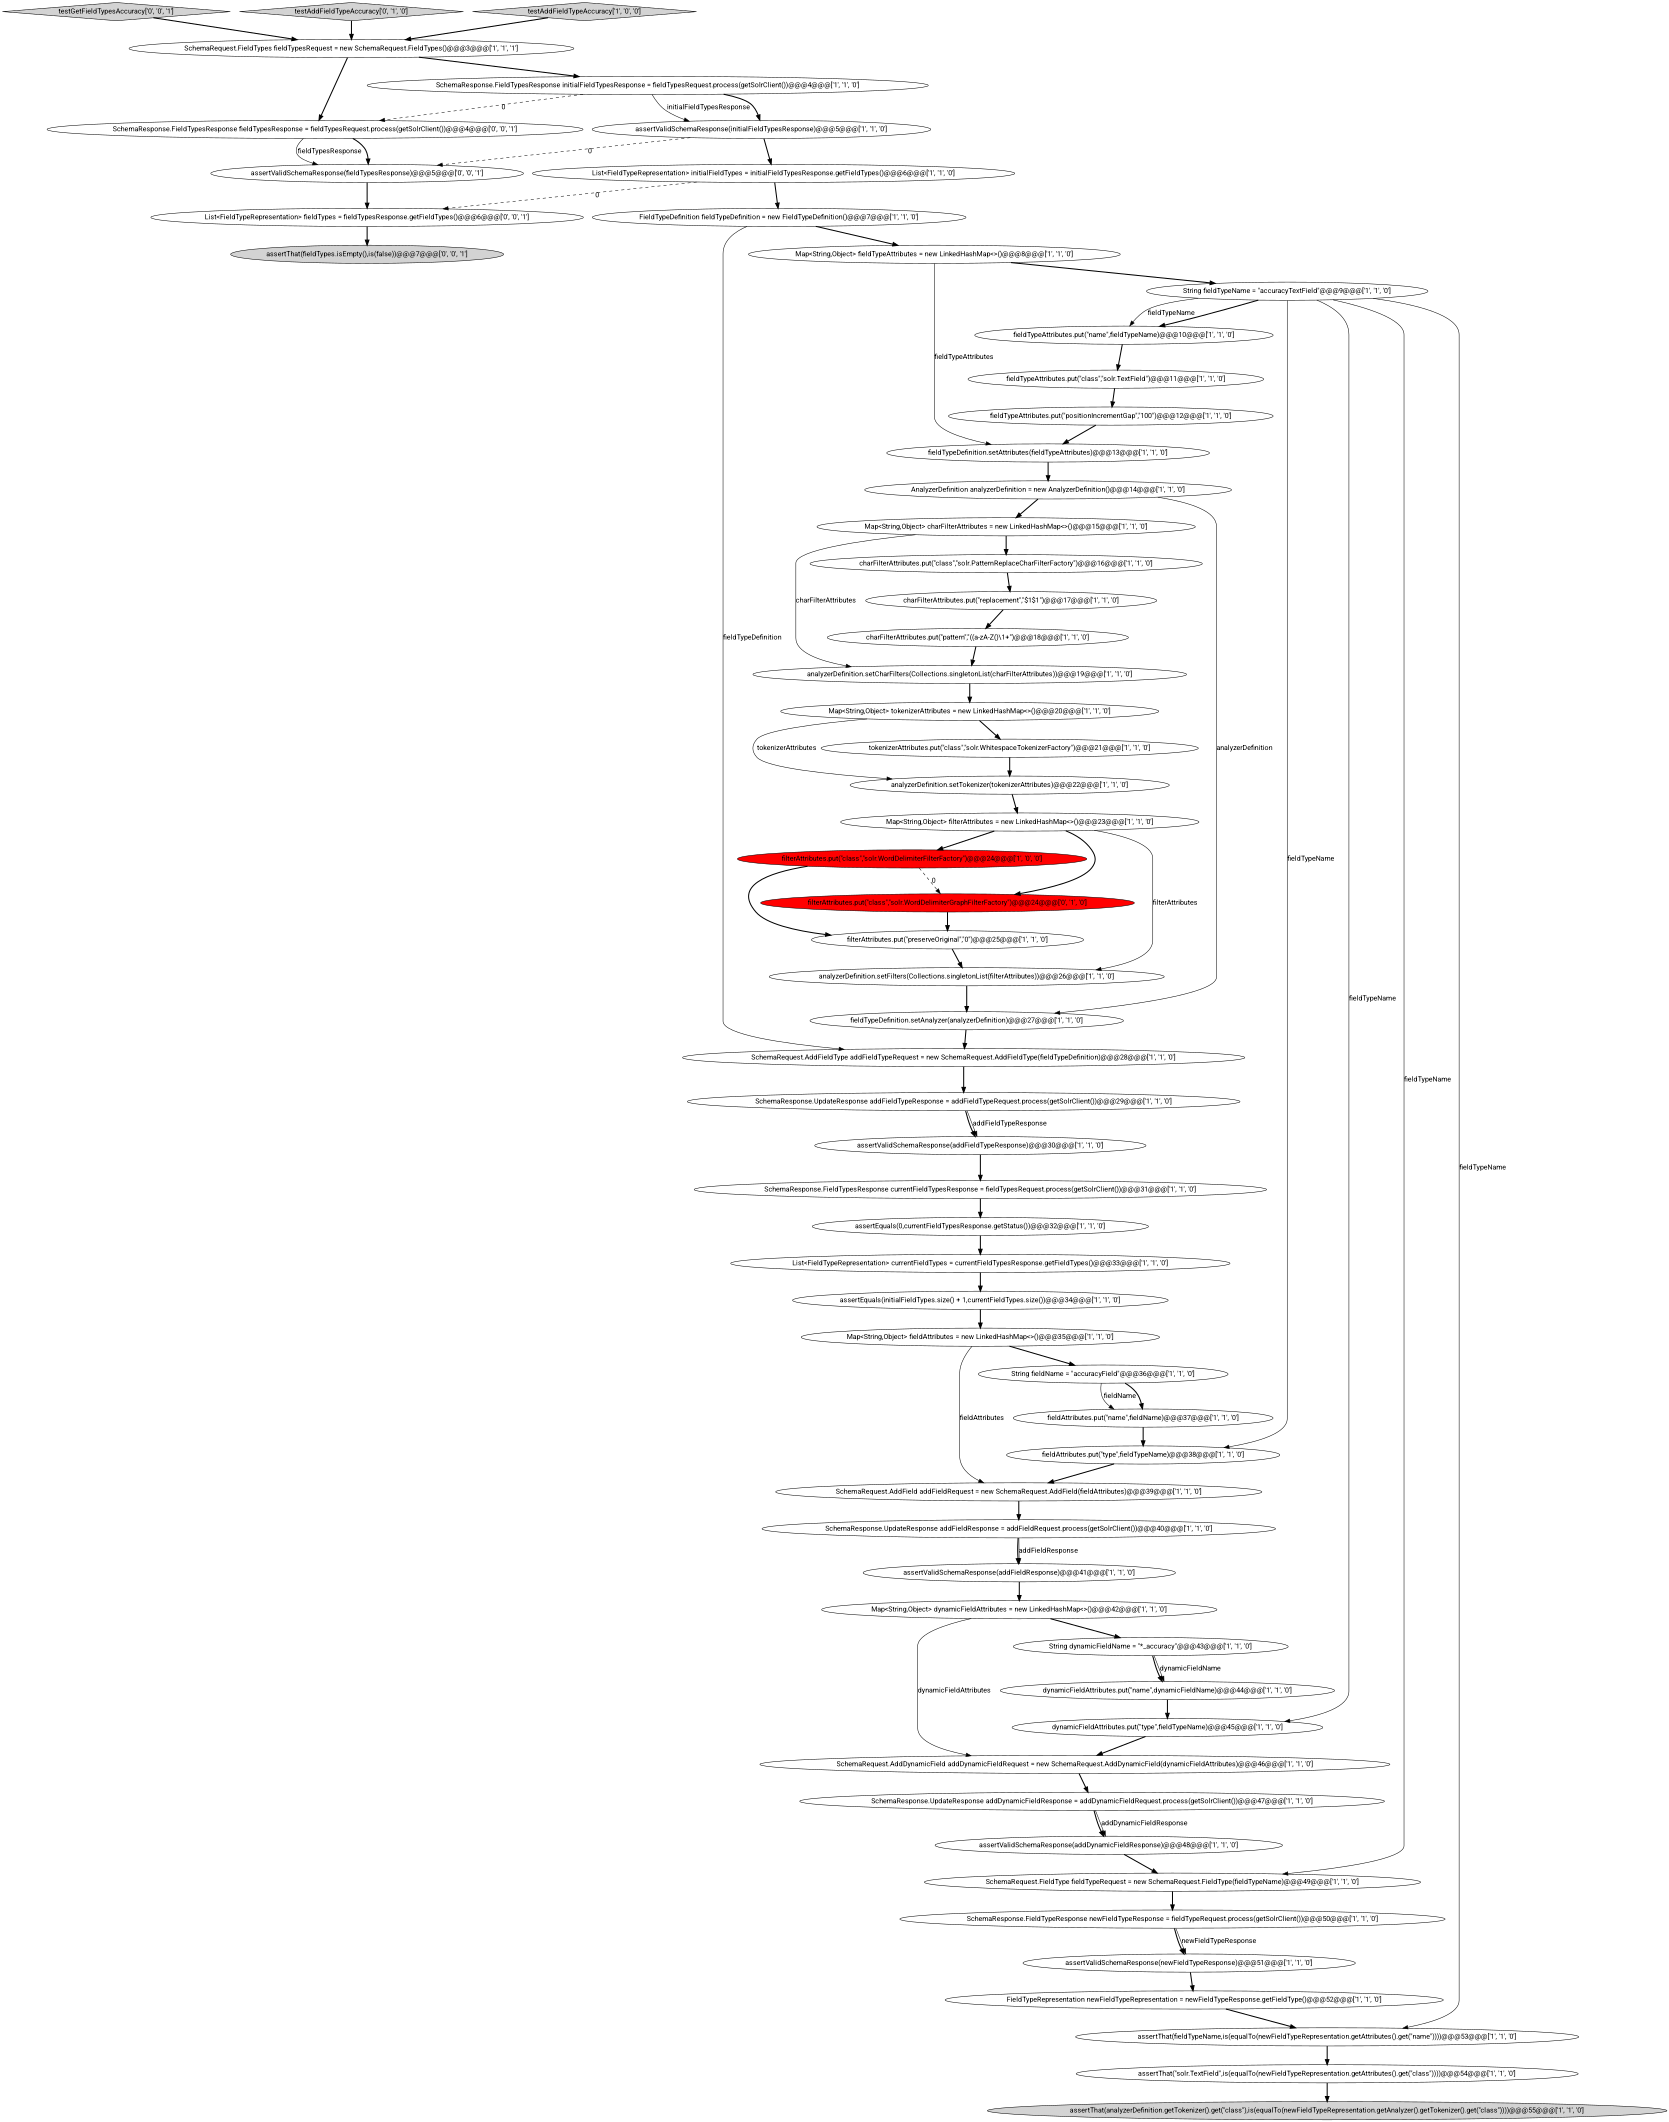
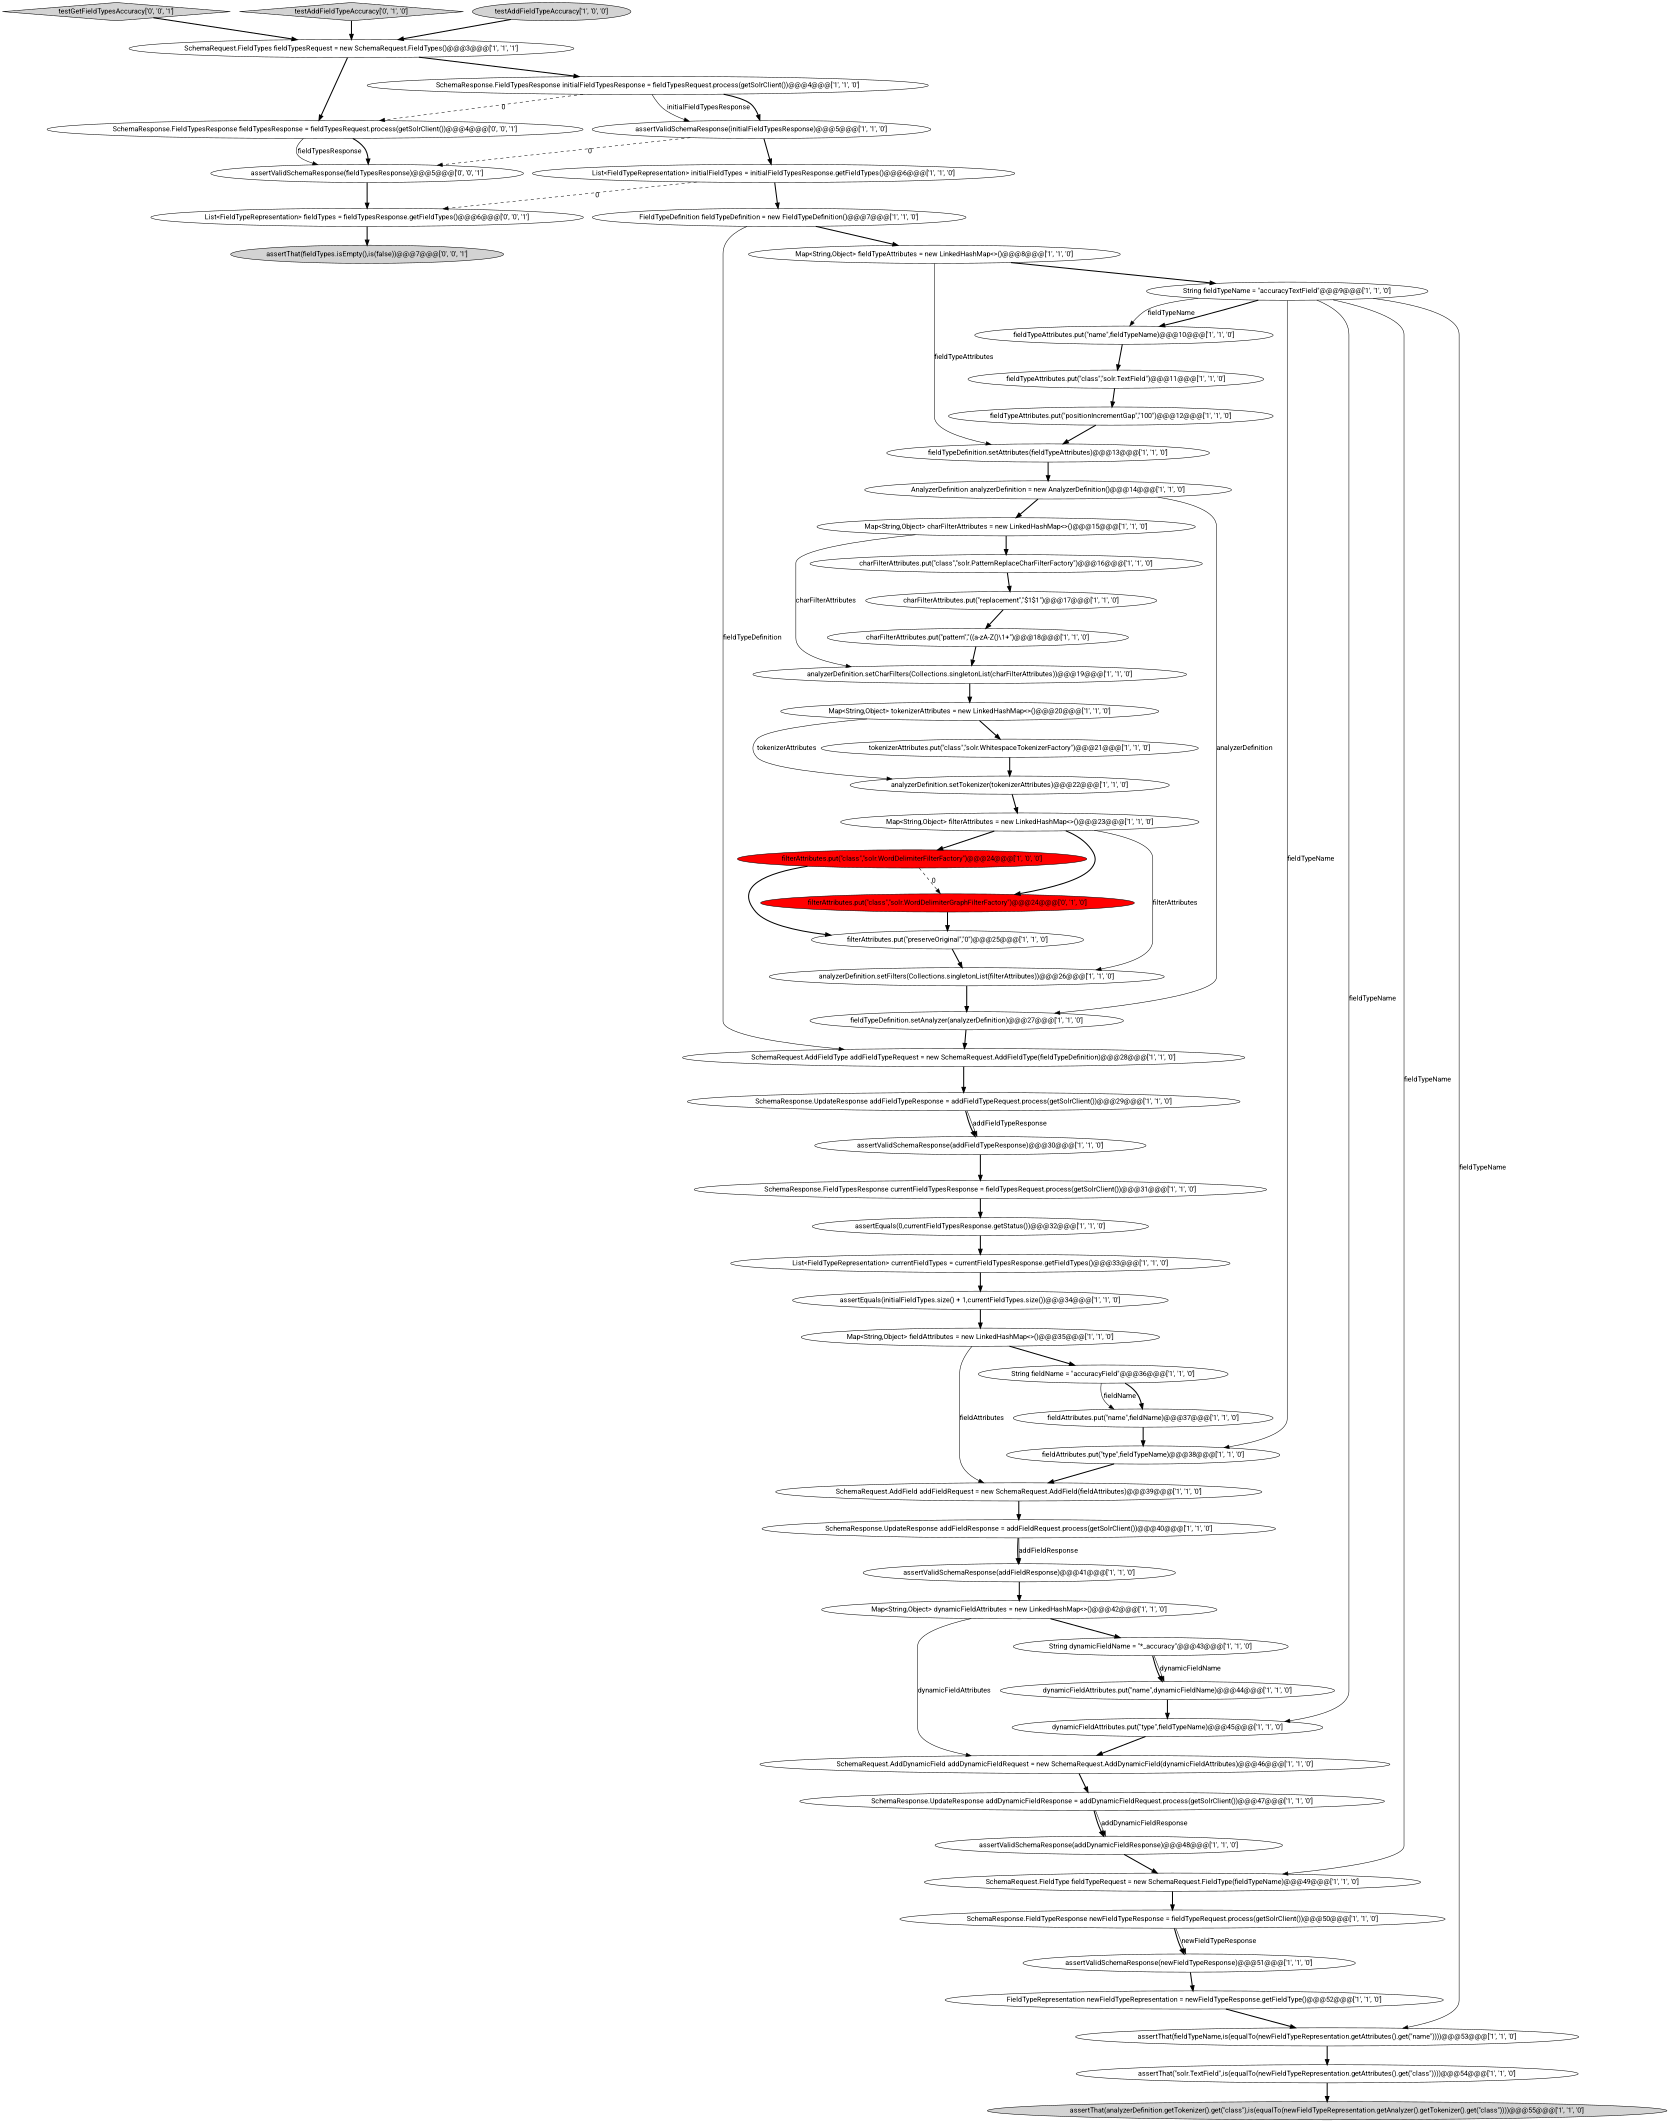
node "testAddFieldTypeAccuracy['1', '0', '0']": shape diamond -> ellipse
